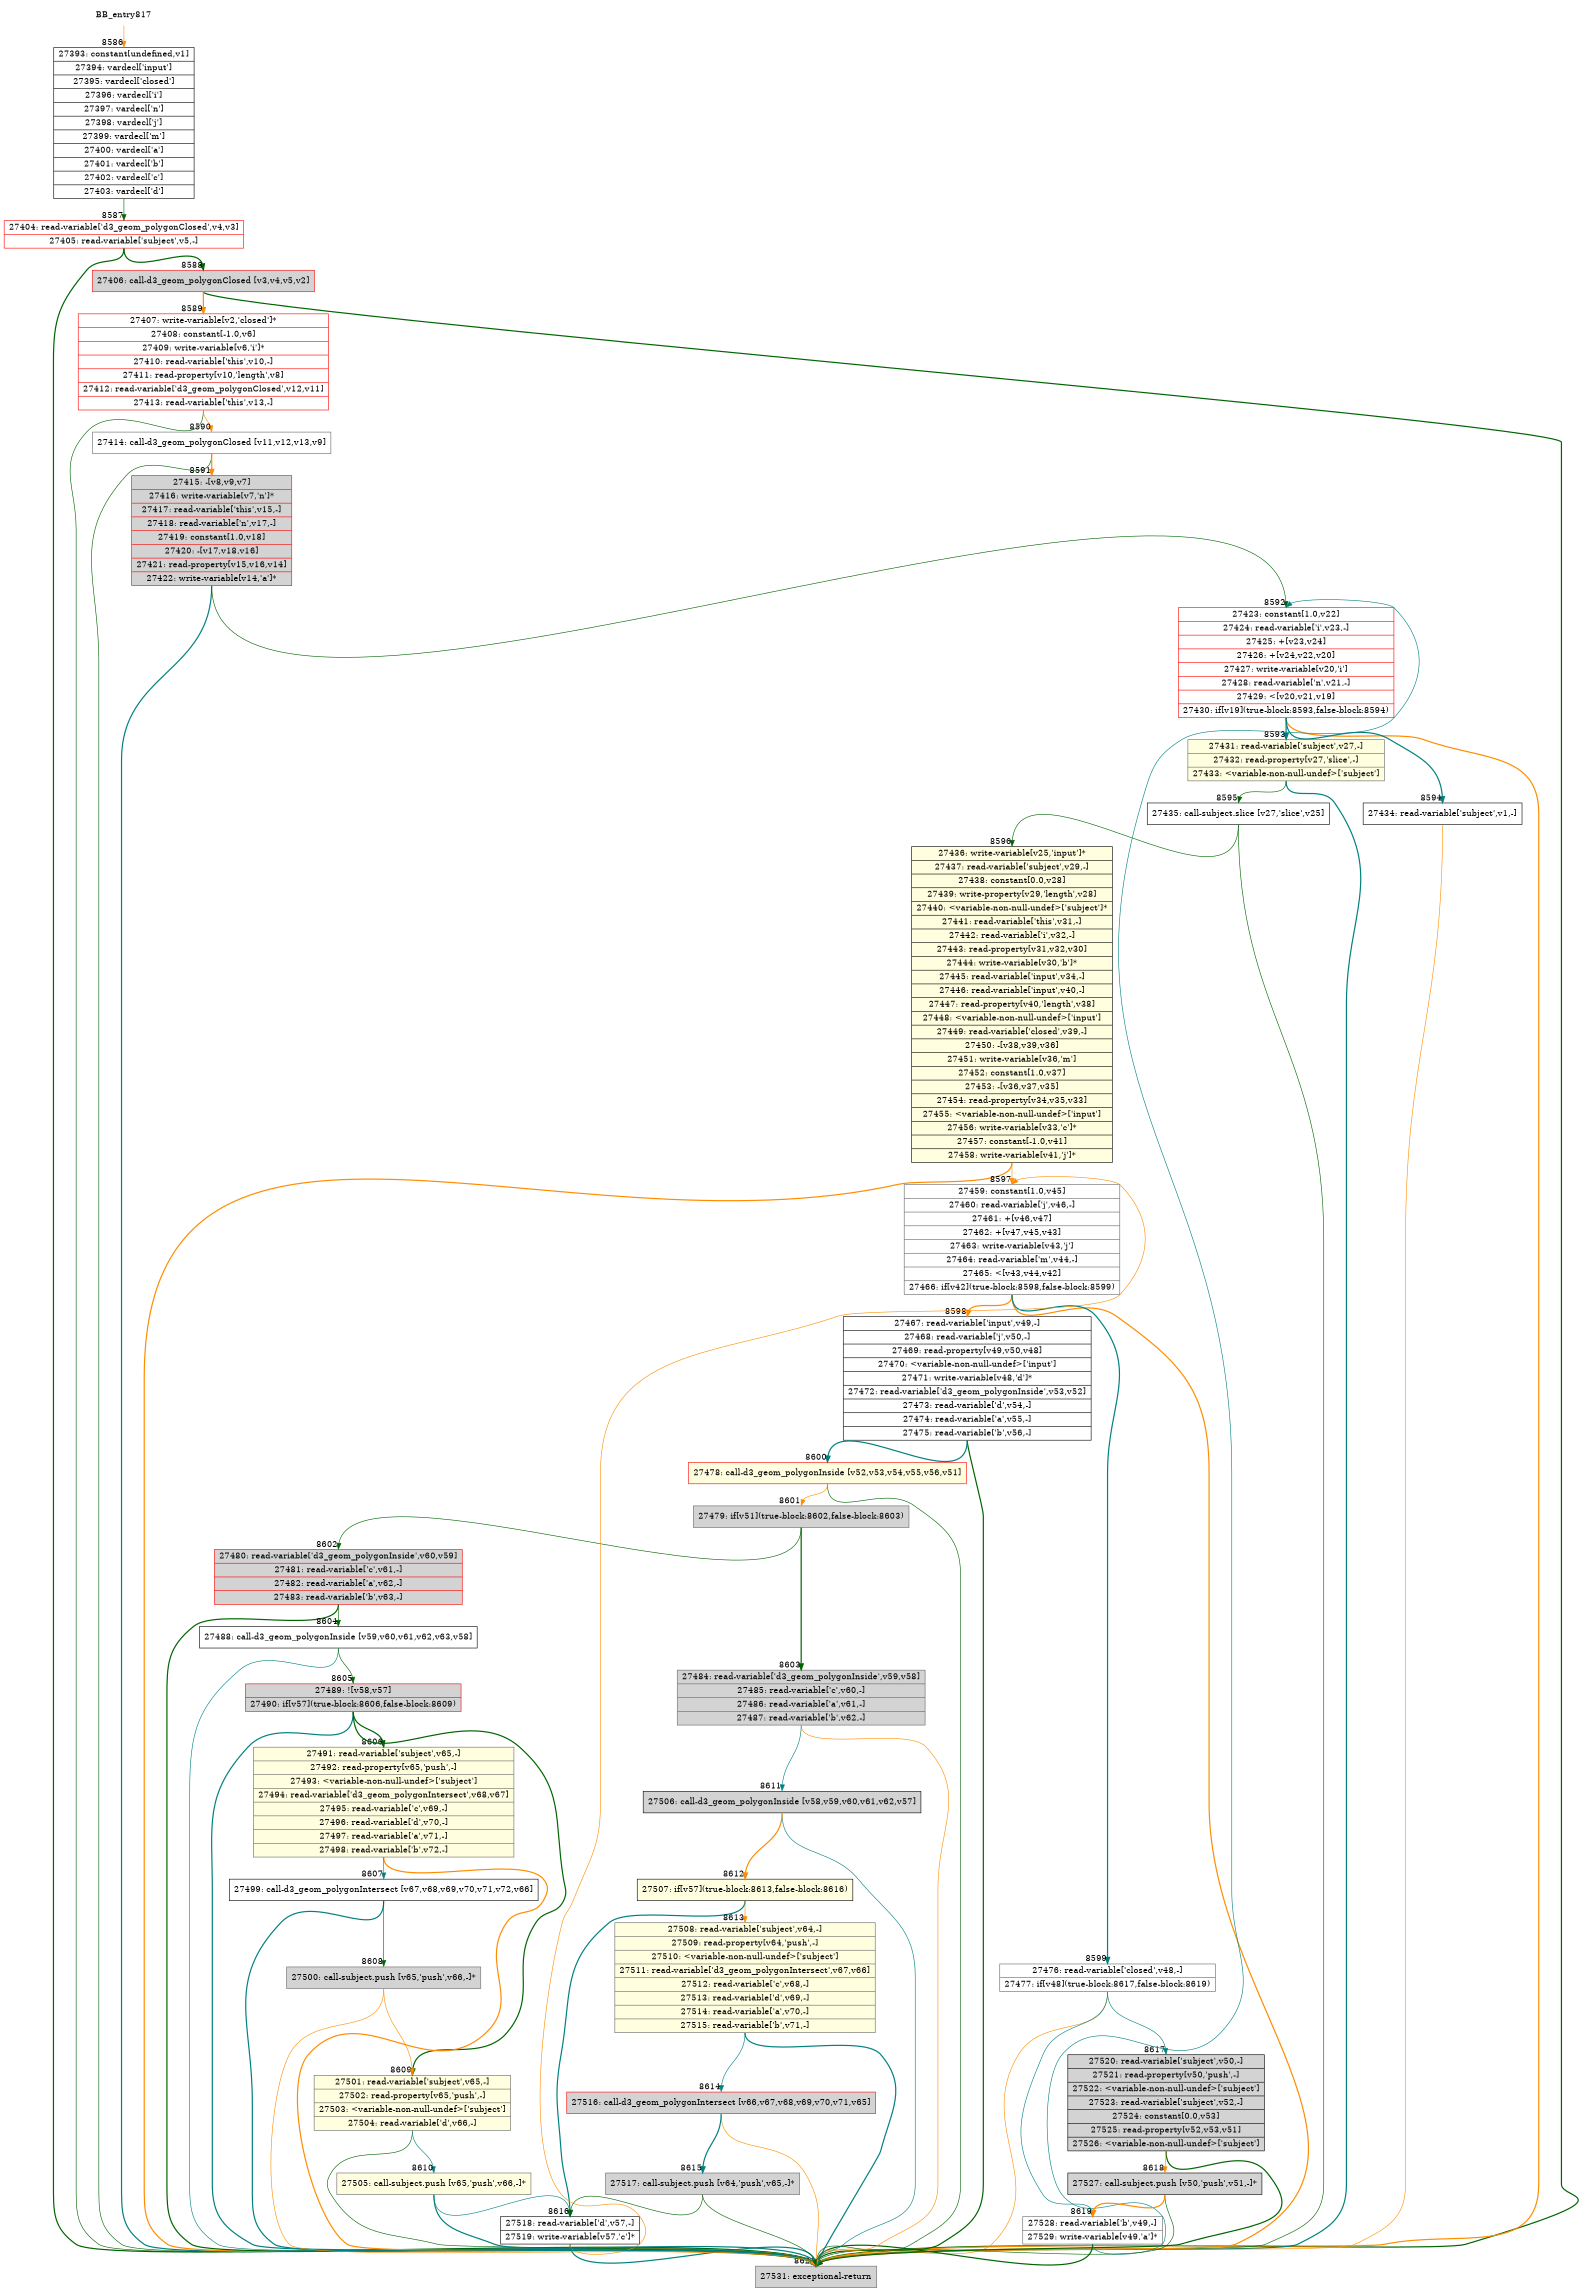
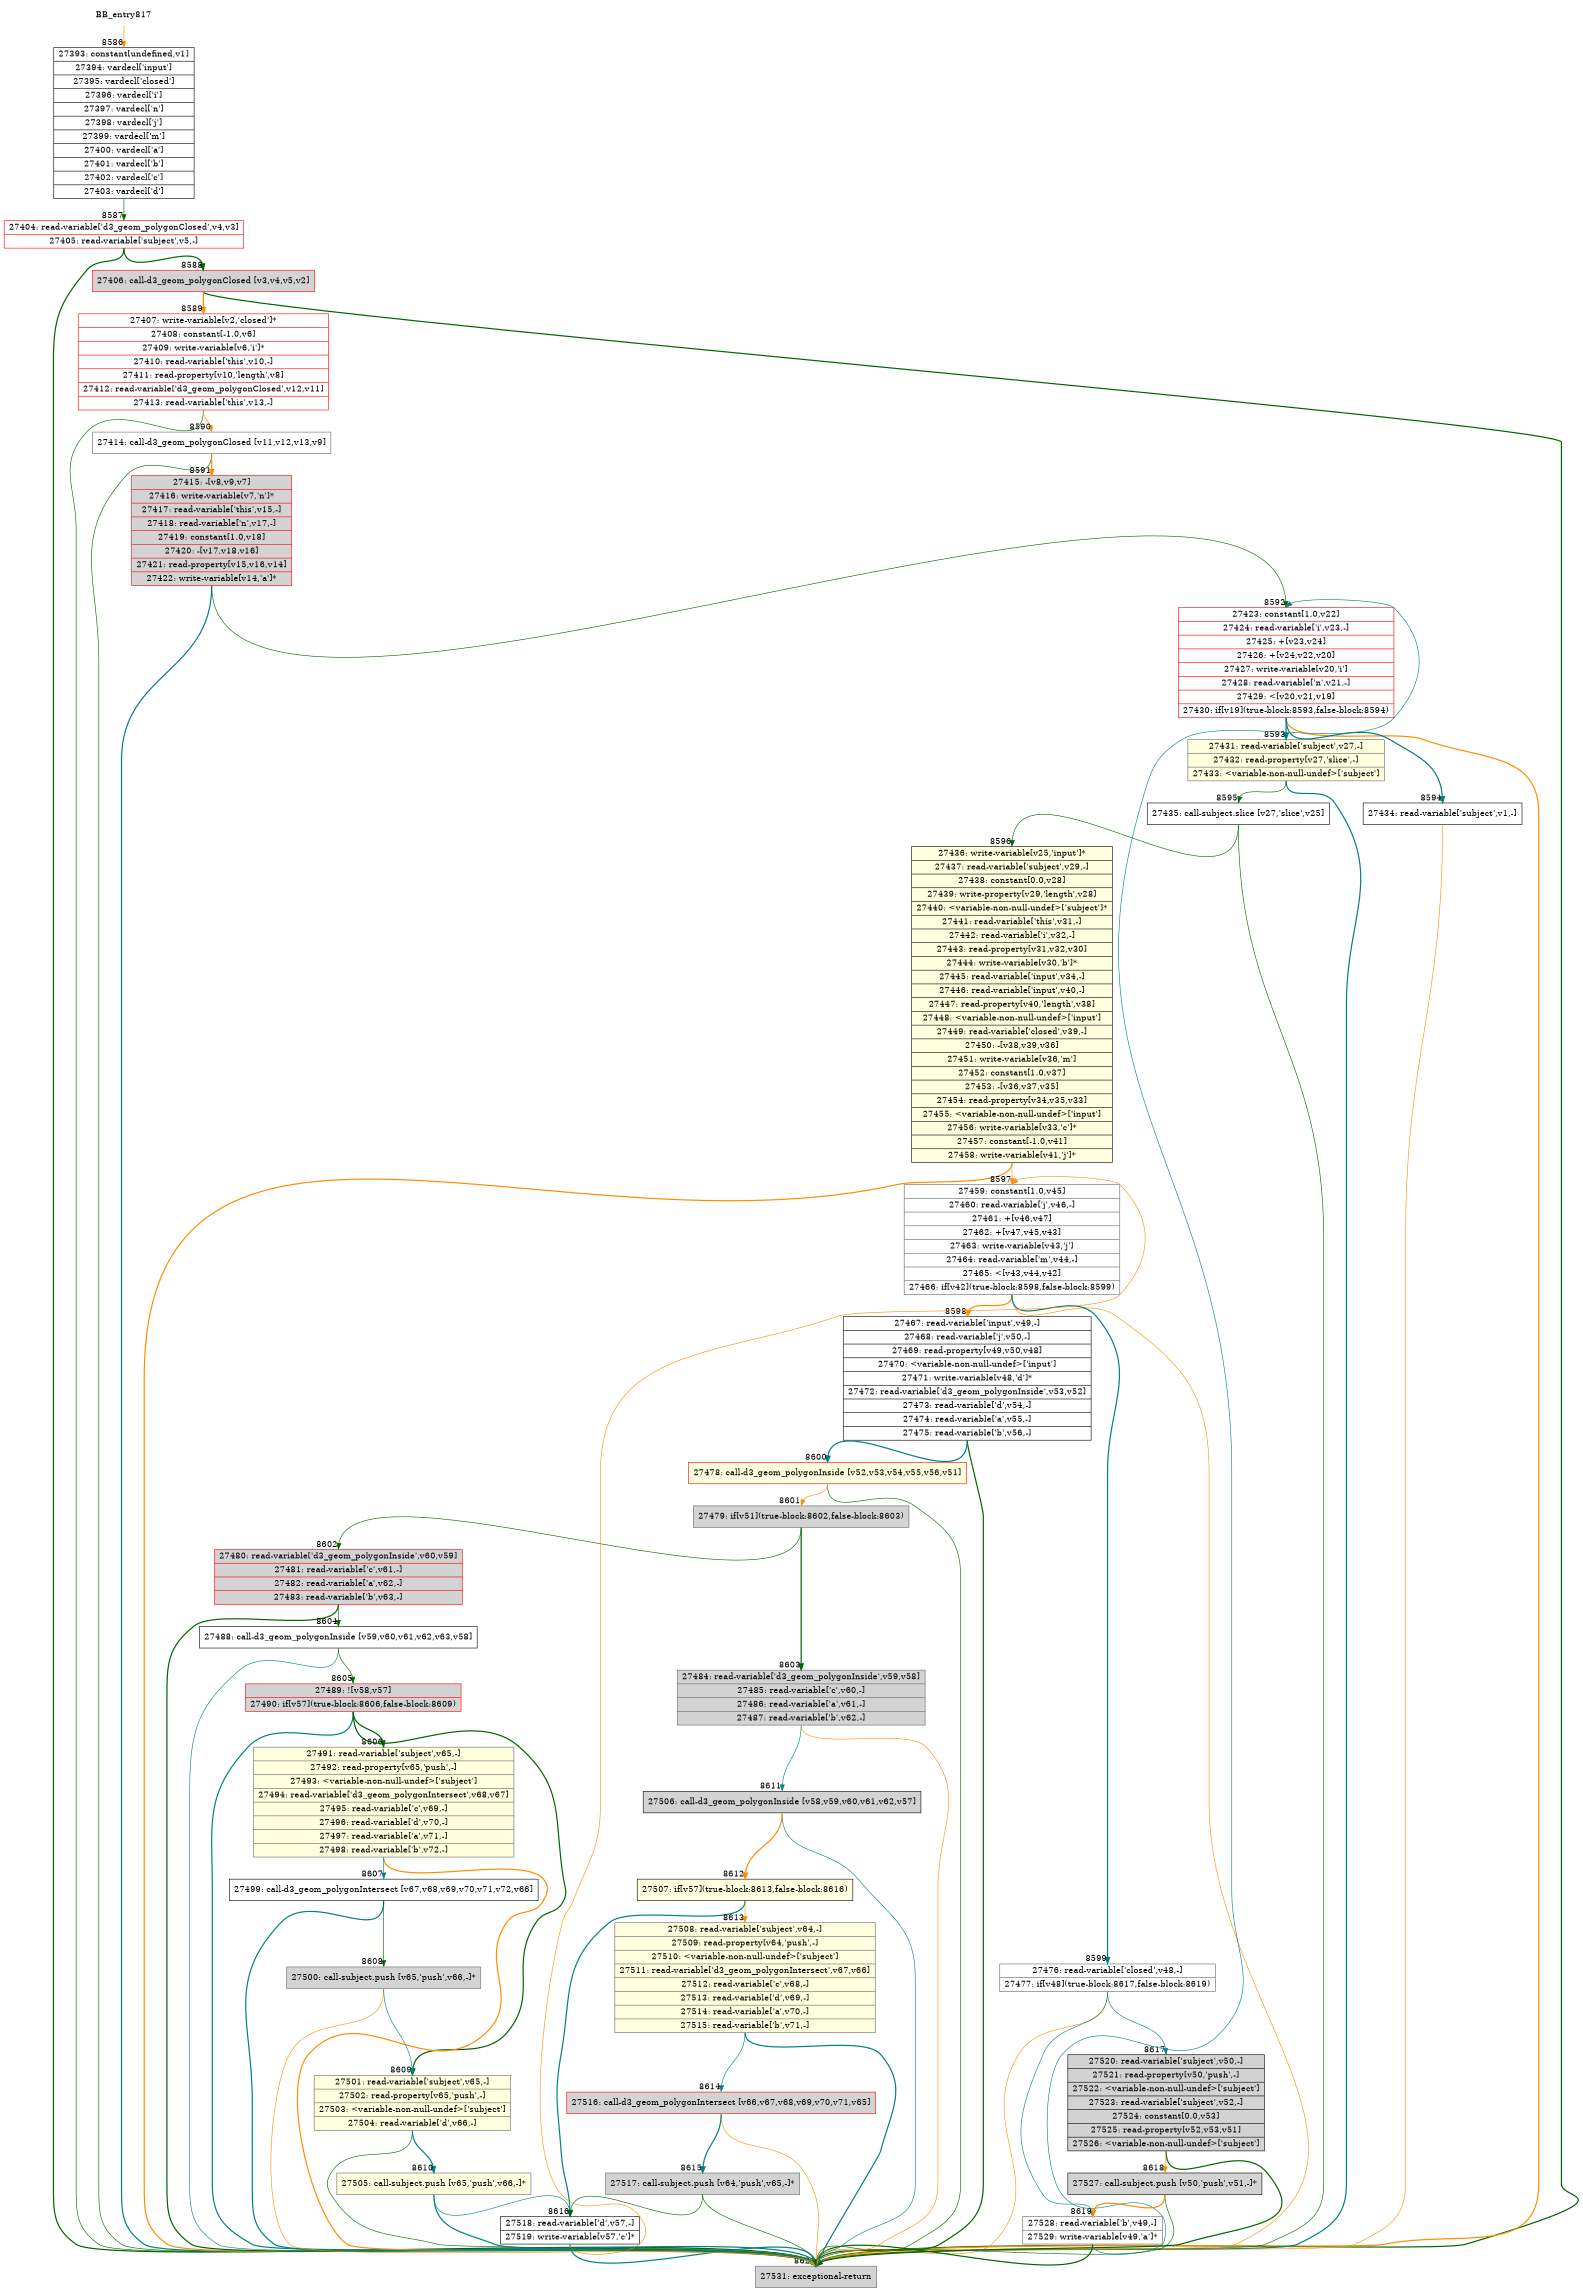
edge "27459: constant[1.0,v45]" -> "27531: exceptional-return": style bold -> solid
edge "27500: call-subject.push [v65,'push',v66,-]*" -> "27501: read-variable['subject',v65,-]": color darkorange -> teal
edge "27501: read-variable['subject',v65,-]" -> "27505: call-subject.push [v65,'push',v66,-]*": style solid -> bold
